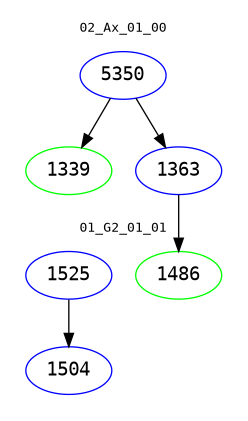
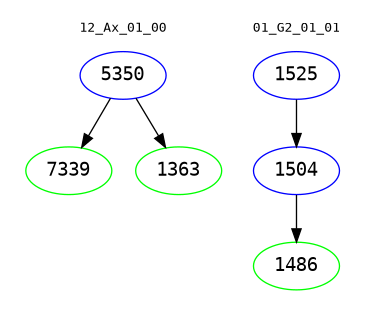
cluster "02_Ax_01_00": label "02_Ax_01_00" -> "12_Ax_01_00"
node "1339": label "1339" -> "7339"
node "1363": color blue -> green
edge "1363" -> "1486": now "1504" -> "1486"
